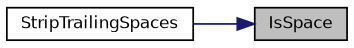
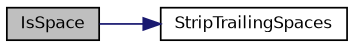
edge "StripTrailingSpaces" -> "IsSpace": reversed
